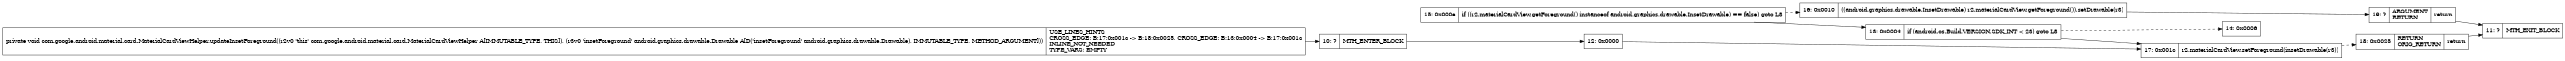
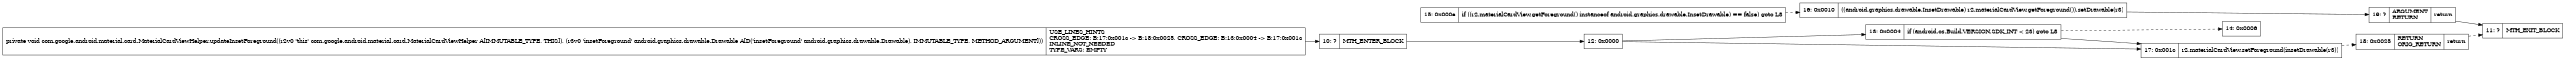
edge "15: 0x000e" -> "13: 0x0004": now "12: 0x0000" -> "13: 0x0004"
edge "18: 0x0025" -> "11: ?": style solid -> dashed
